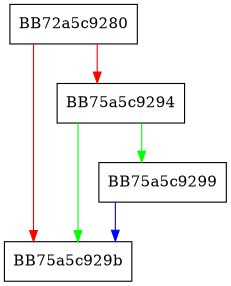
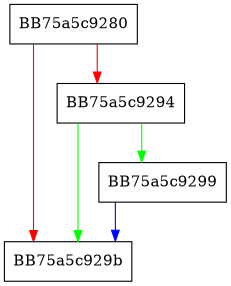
node "BB72a5c9280": label "BB72a5c9280" -> "BB75a5c9280"
